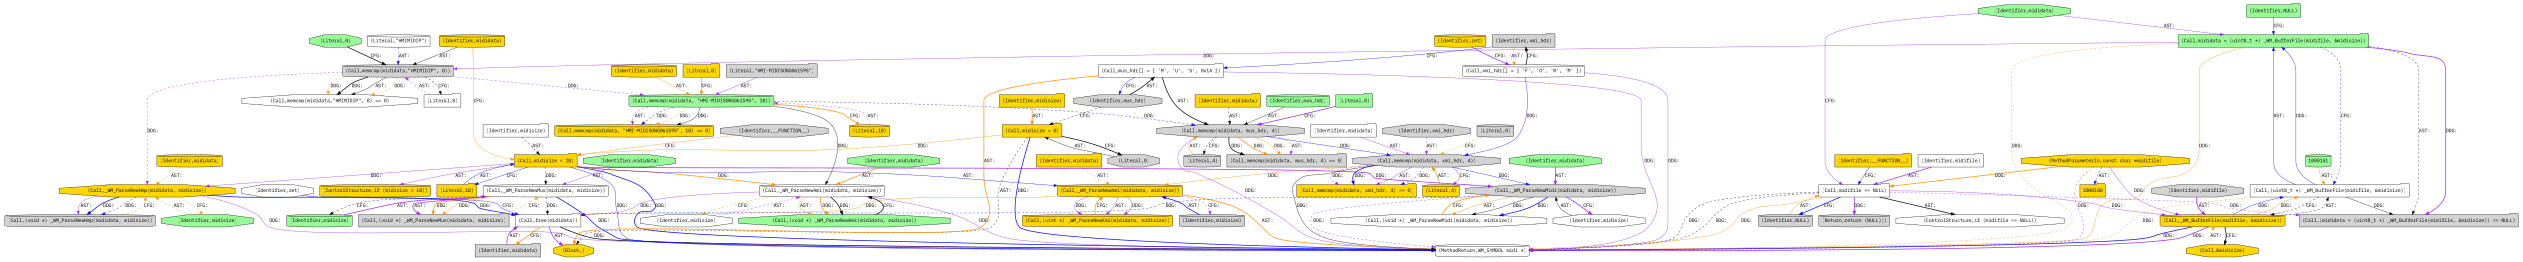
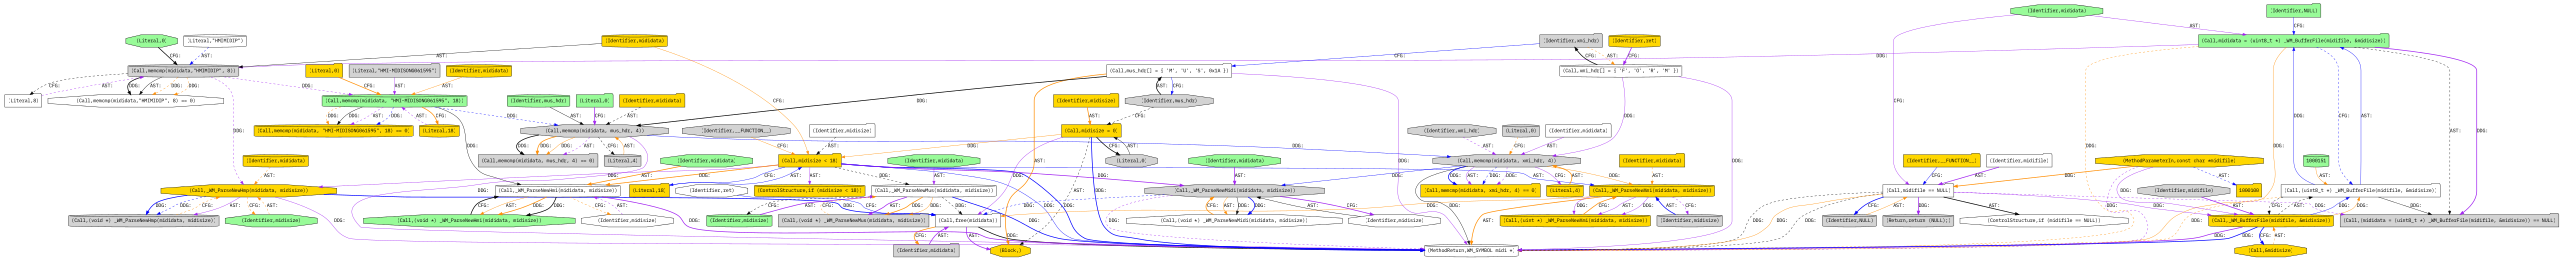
edge "(Call,mus_hdr[] = { 'M', 'U', 'S', 0x1A })" -> "(Call,memcmp(mididata, mus_hdr, 4))": label "AST: " -> "DDG: "
edge "(Call,xmi_hdr[] = { 'F', 'O', 'R', 'M' })" -> "(Call,memcmp(mididata, xmi_hdr, 4))": color blue -> purple
edge "(Call,_WM_ParseNewHmi(mididata, midisize))" -> "(Call,free(mididata))": now "(Call,midisize = 0)" -> "(Call,free(mididata))"
edge "(Call,_WM_BufferFile(midifile, &midisize))" -> "(Call,&midisize)": color black -> blue
edge "(Call,_WM_ParseNewHmi(mididata, midisize))" -> "(MethodReturn,WM_SYMBOL midi *)": style solid -> bold
